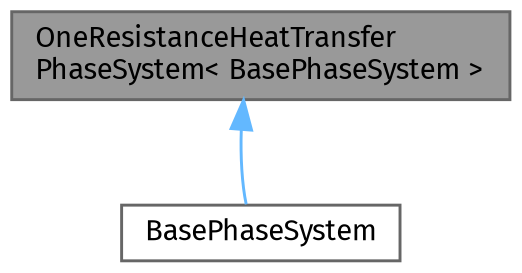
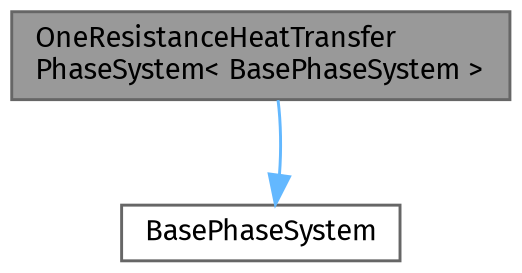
edge "BasePhaseSystem" -> "OneResistanceHeatTransfer PhaseSystem< BasePhaseSystem >": reversed
